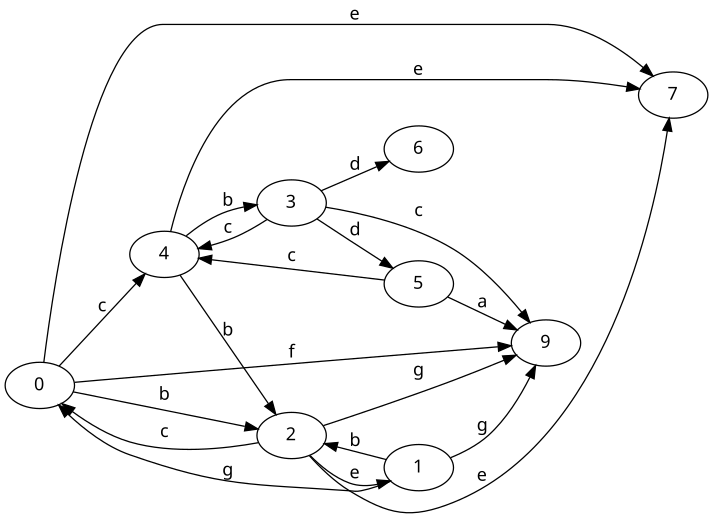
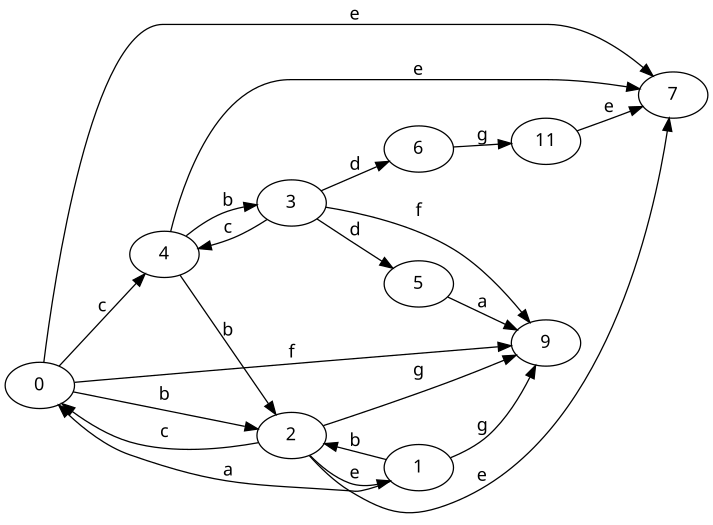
node "11": added
edge "3" -> "9": label "c" -> "f"
edge "5" -> "4": removed, label "c"
edge "1" -> "0": label "g" -> "a"
